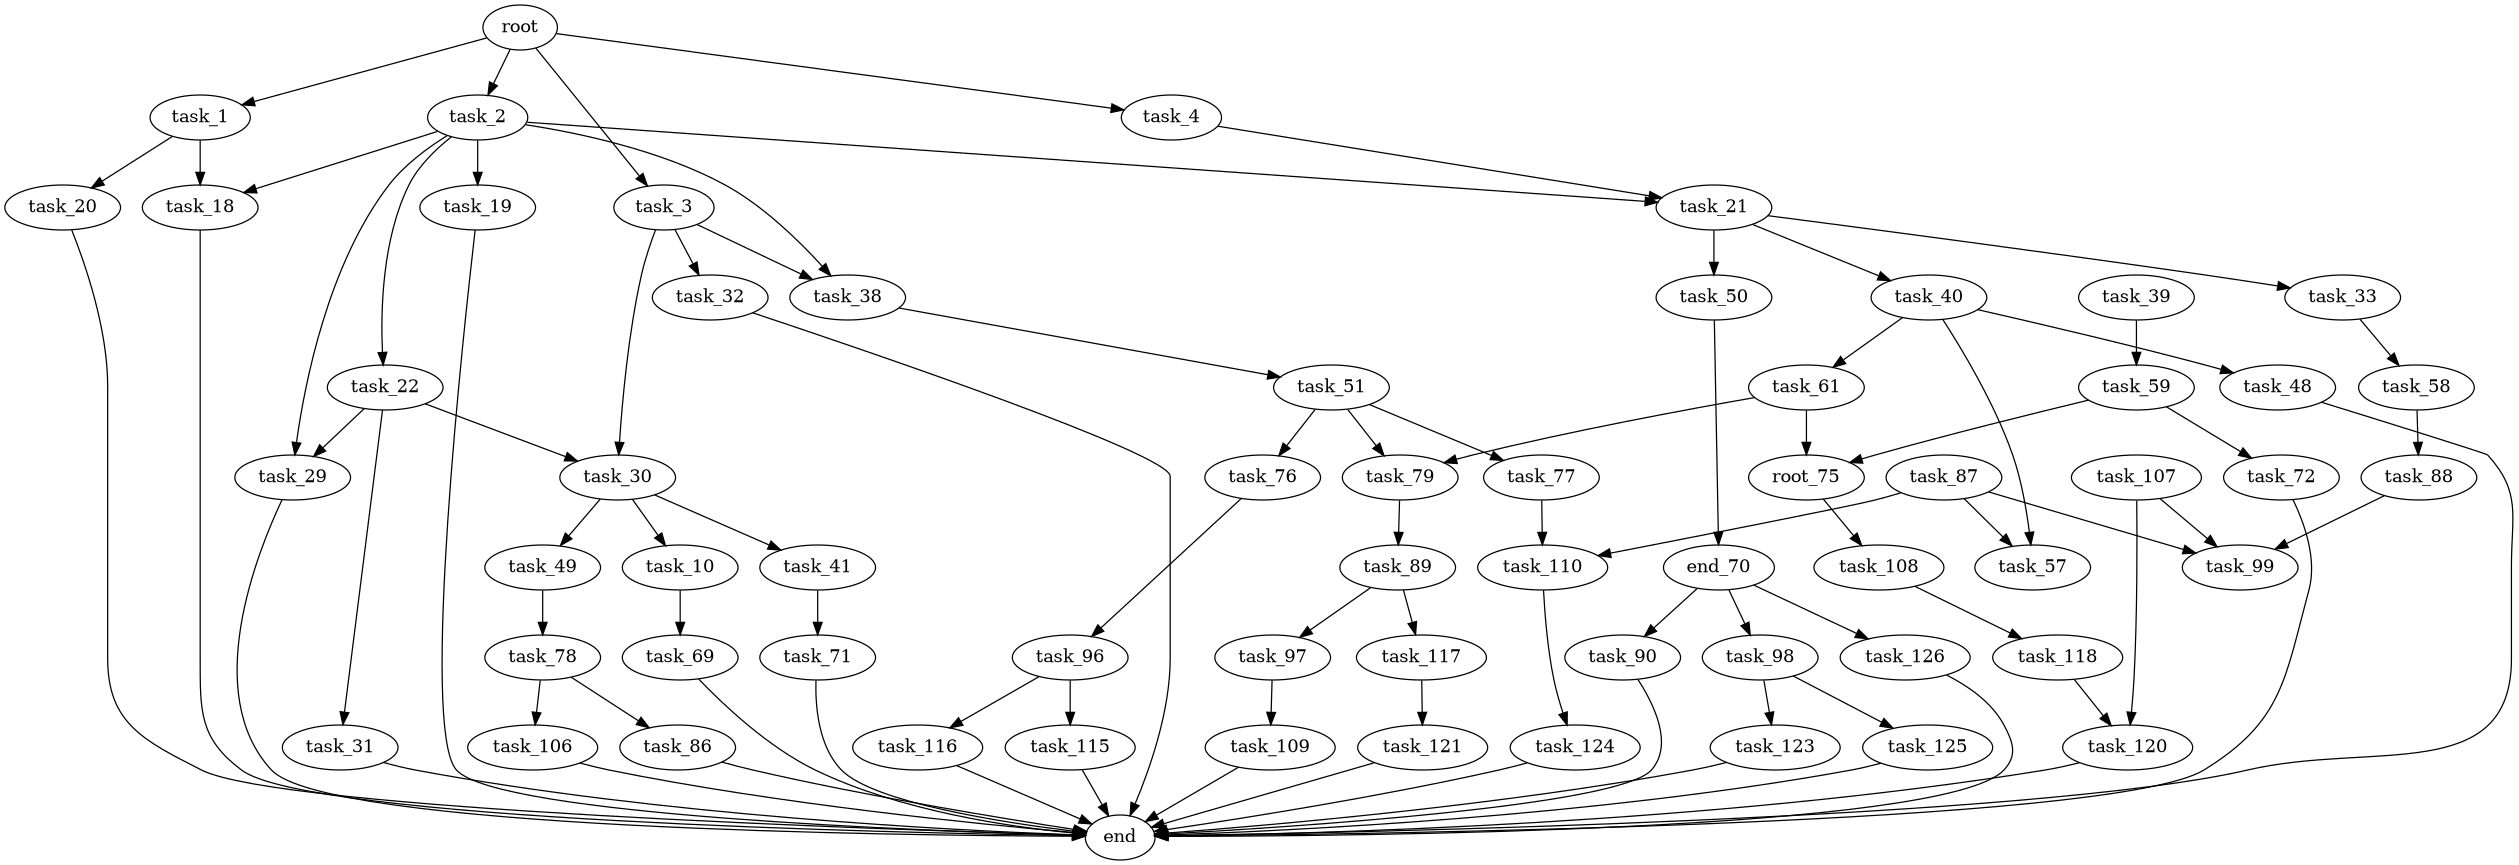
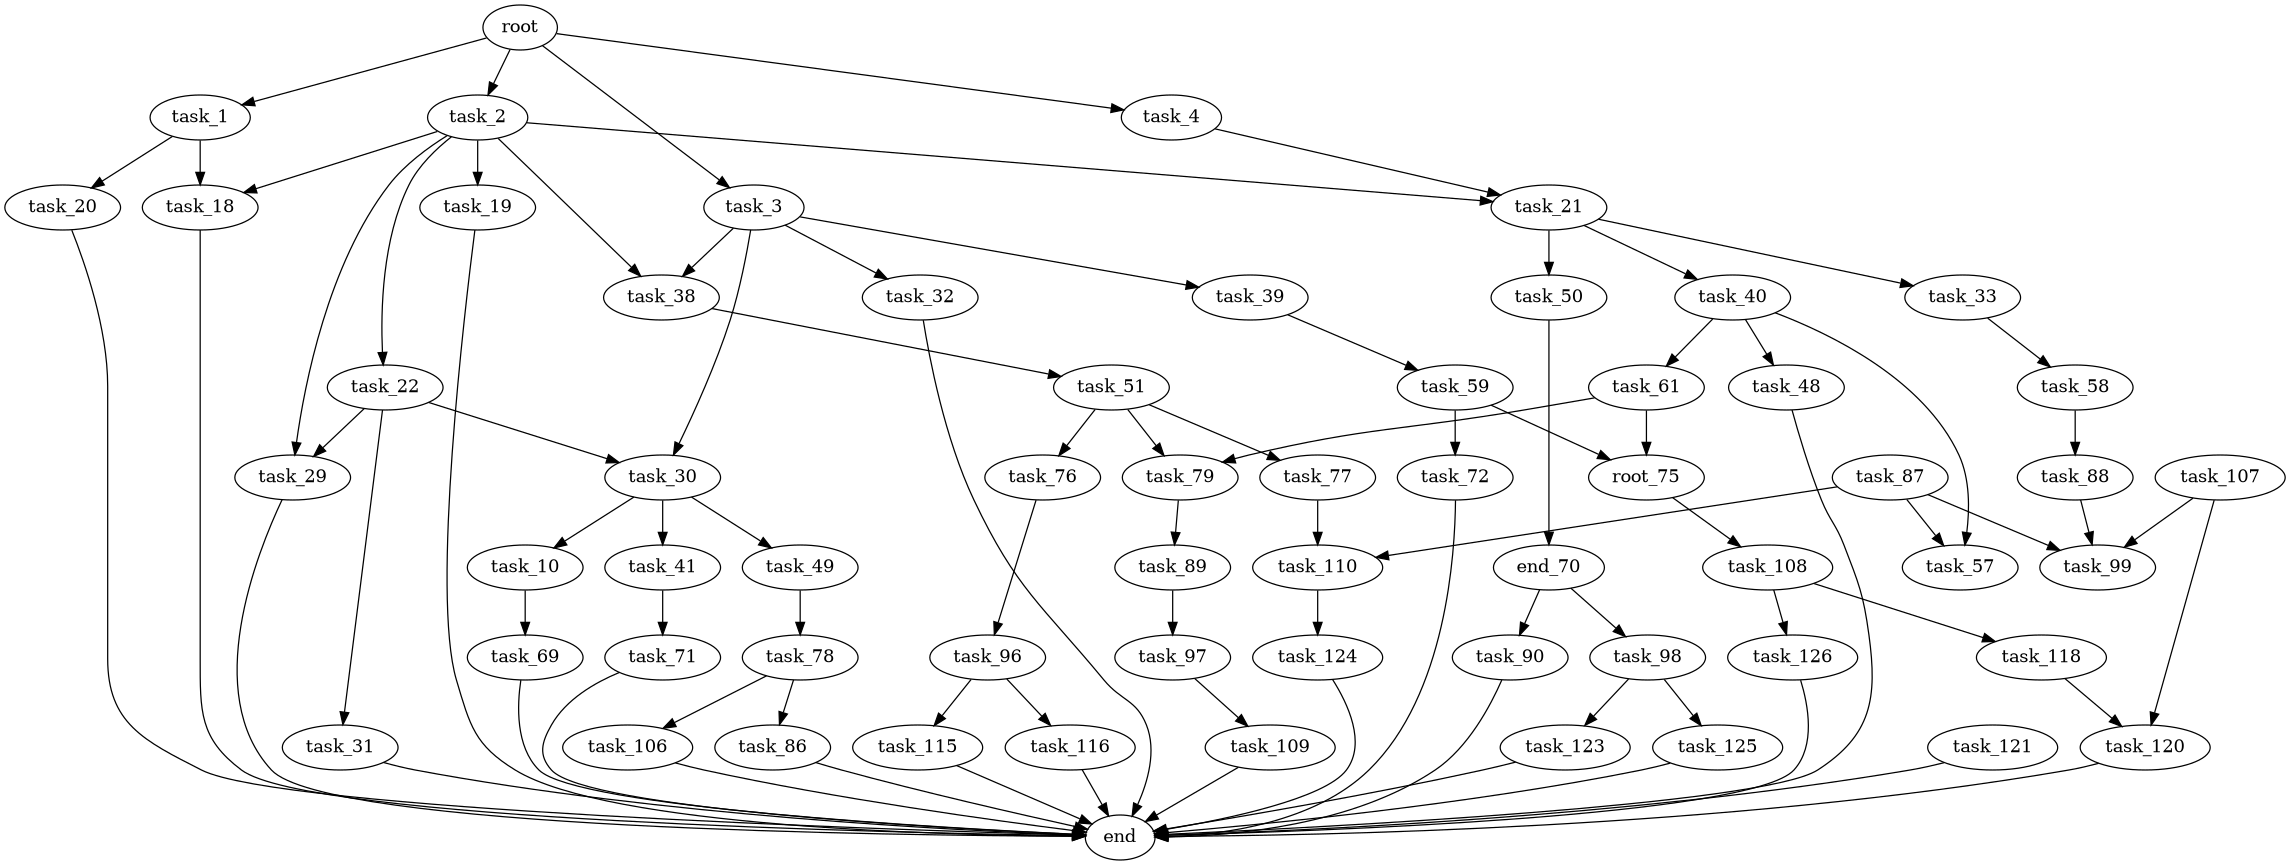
edge "task_3" -> "task_39": added
edge "end_70" -> "task_126": now "task_108" -> "task_126"
node "task_117": removed
